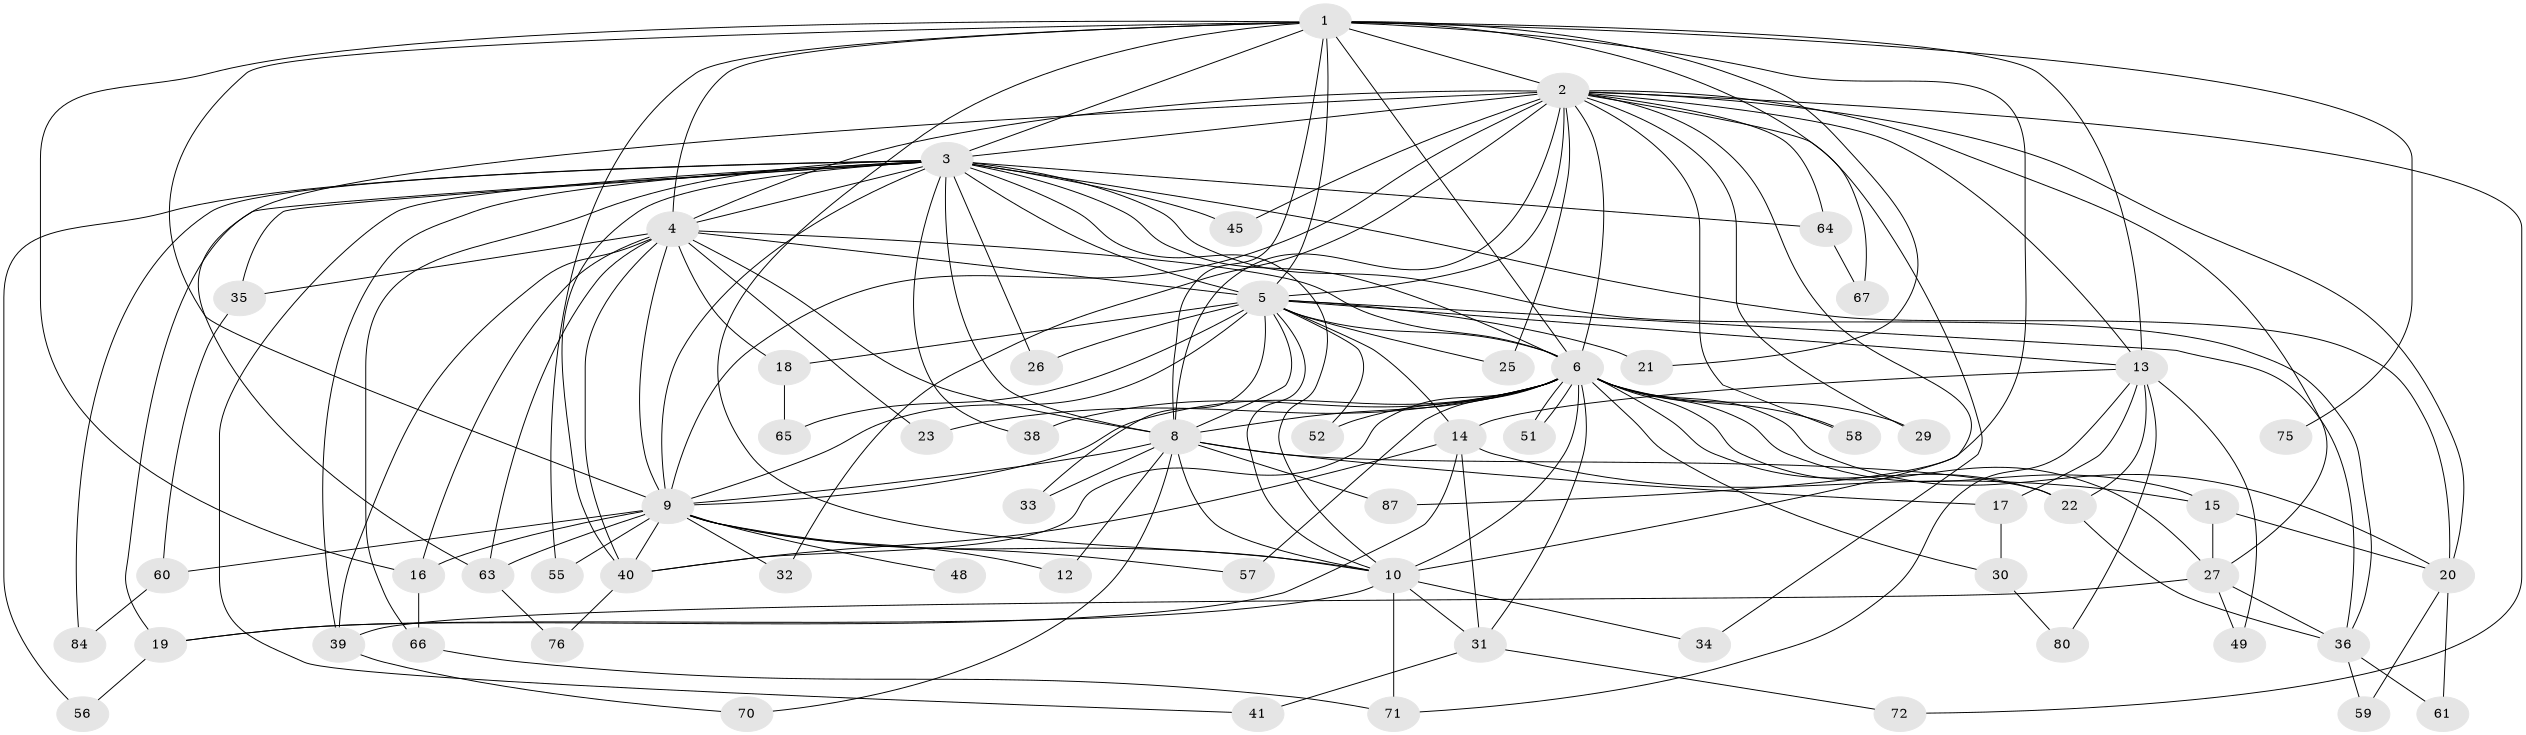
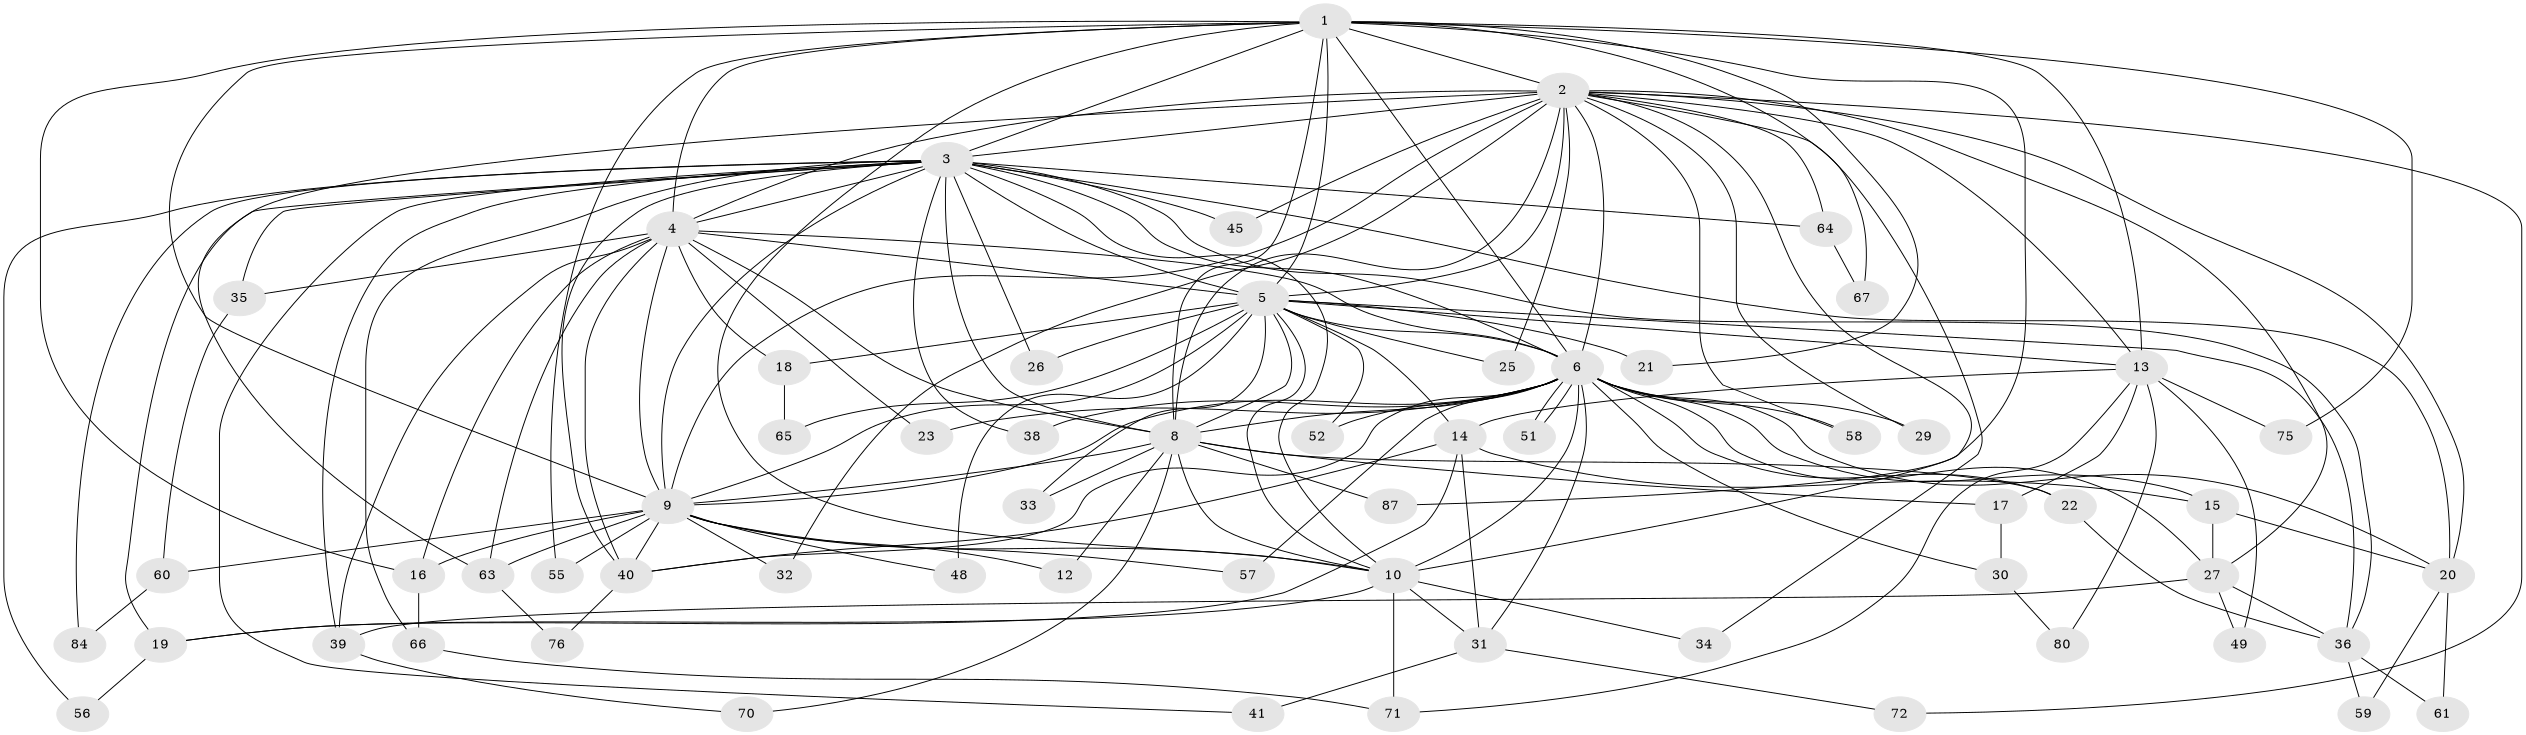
edge "5" -- "48": added
edge "13" -- "22": now "13" -- "75"
